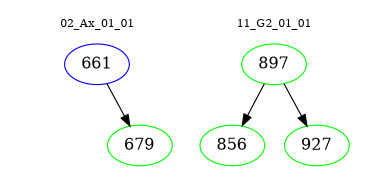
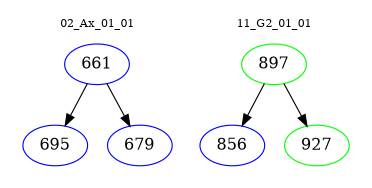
node "695": added
node "679": color green -> blue
node "856": color green -> blue
